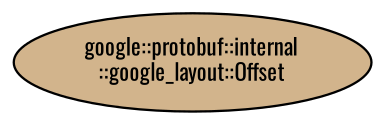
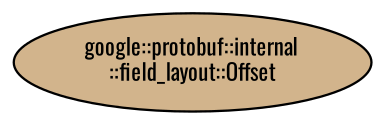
node "google::protobuf::internal ::google_layout::Offset": label "google::protobuf::internal ::google_layout::Offset" -> "google::protobuf::internal ::field_layout::Offset"
